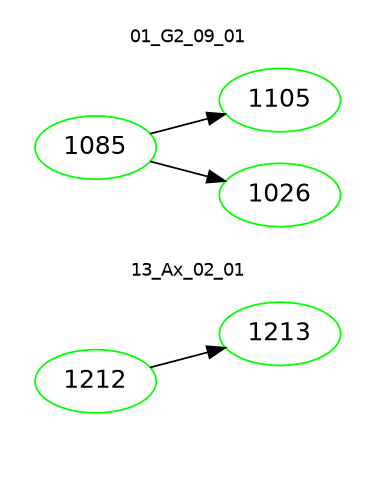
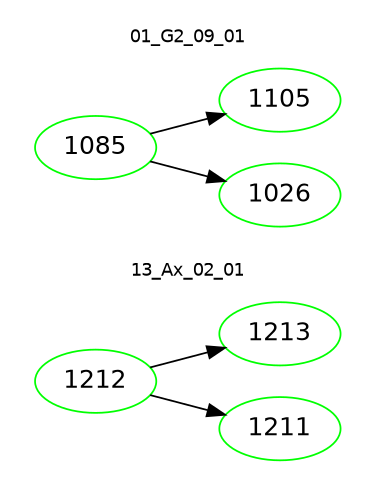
node "1211": added
